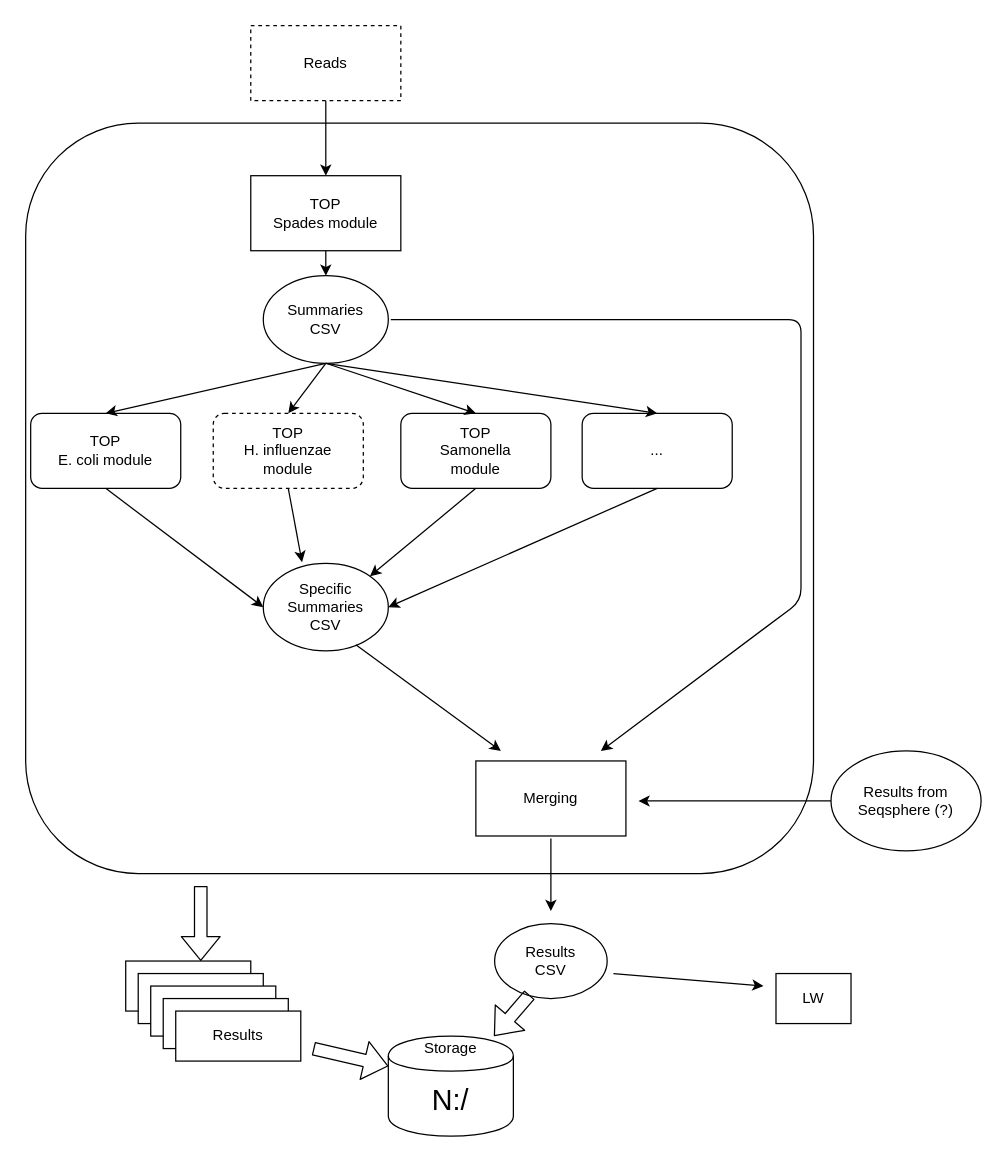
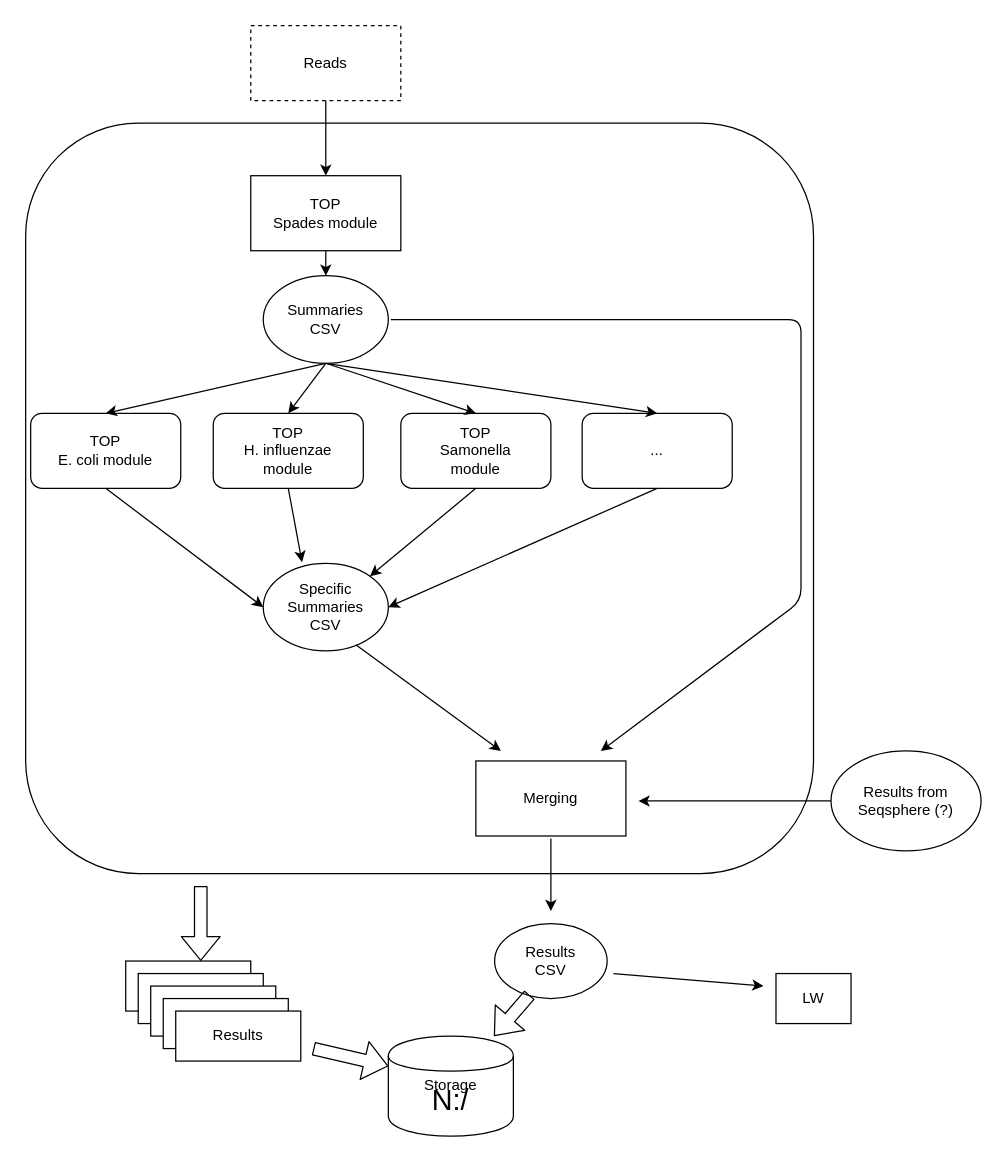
node "TOP H. influenzae module": style dashed -> solid
node "Storage": moved (451, 1048) -> (451, 1086)
